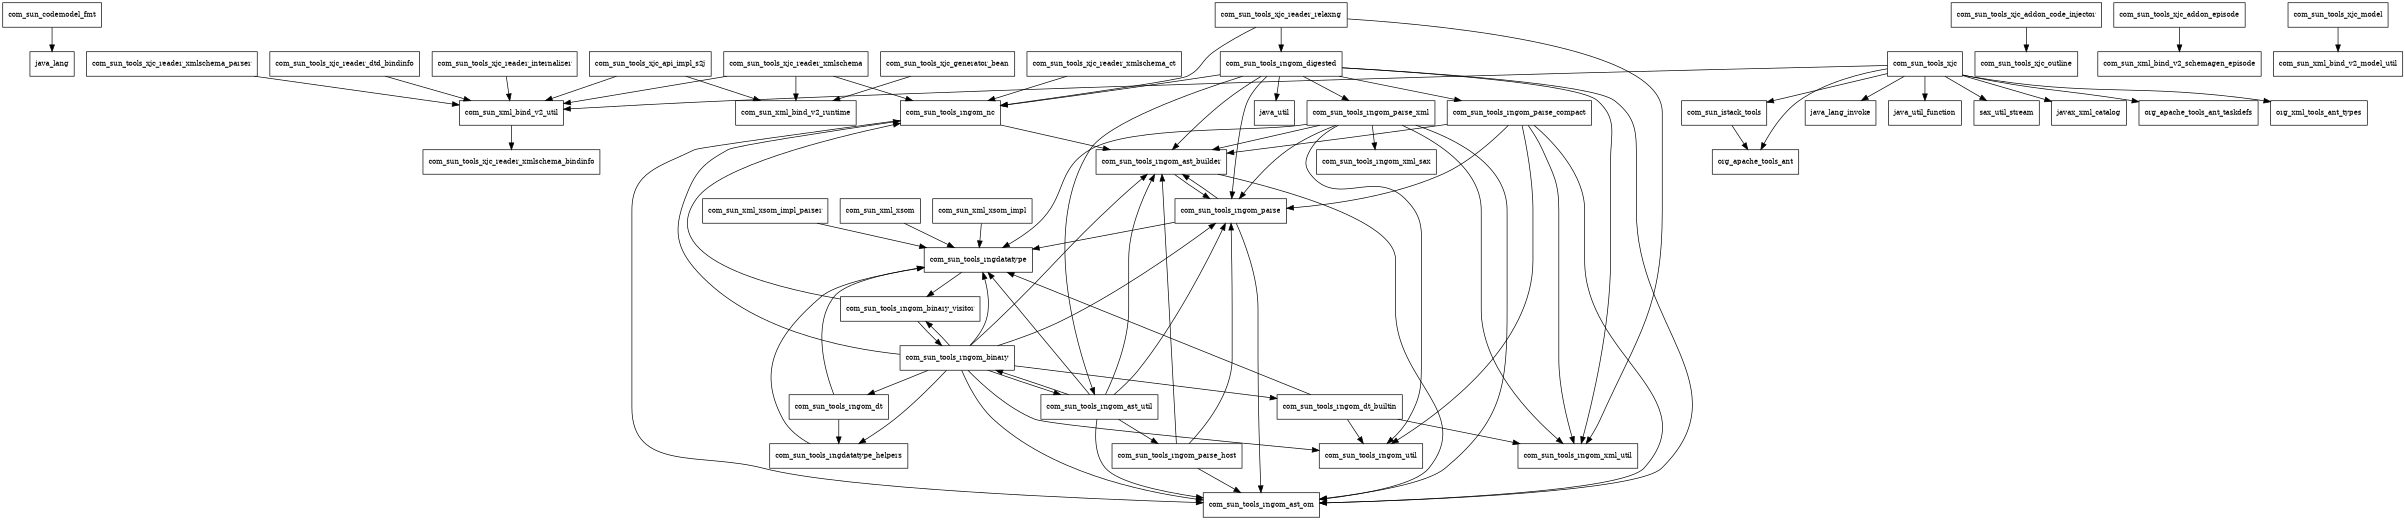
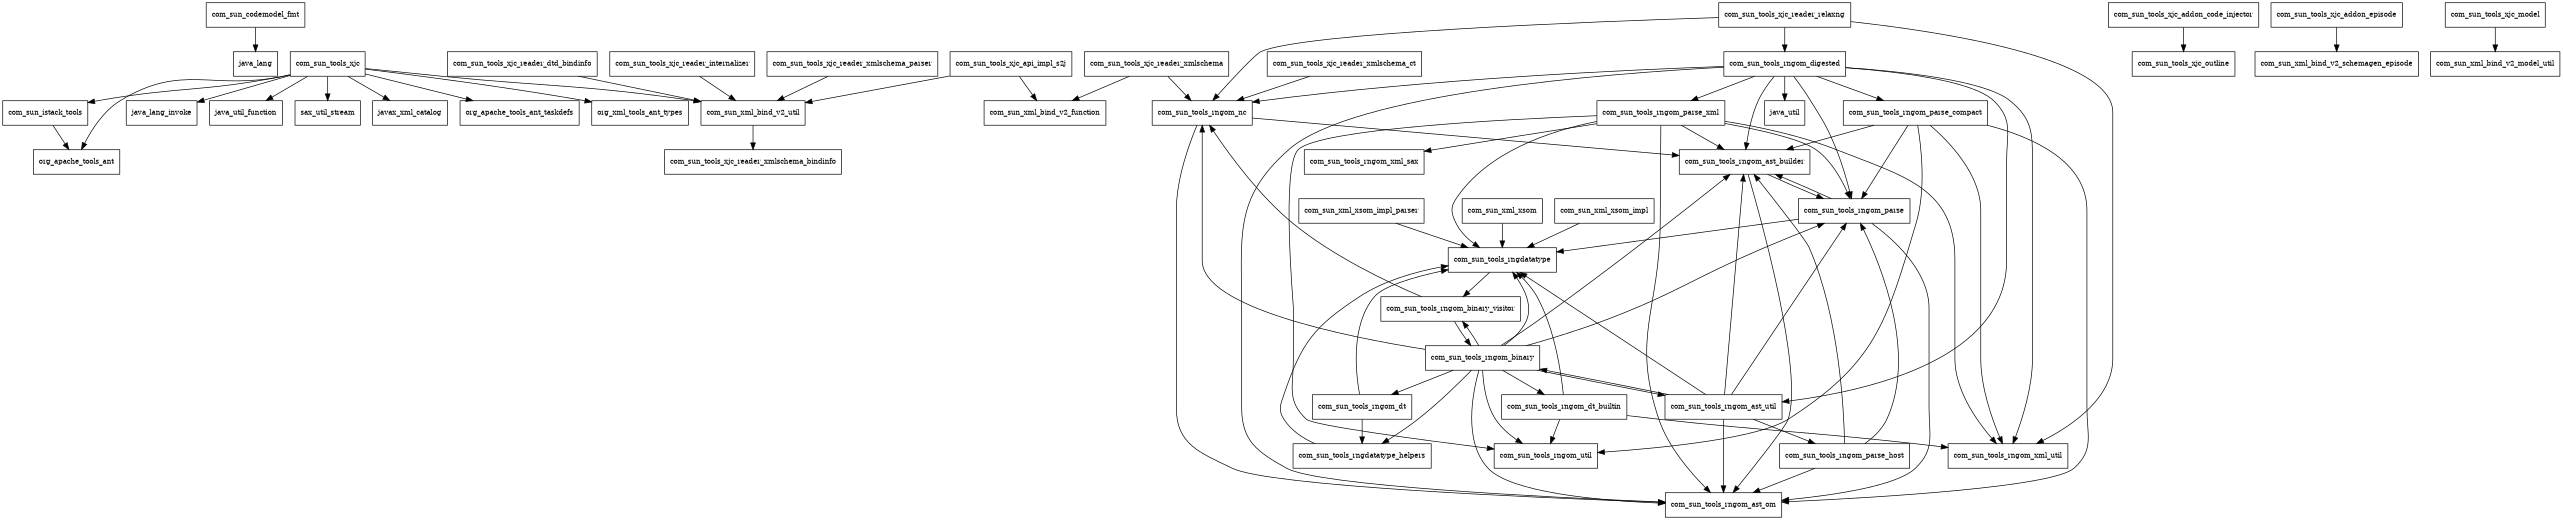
node "com_sun_tools_xjc_generator_bean": removed
edge "com_sun_tools_xjc_reader_xmlschema" -> "com_sun_xml_bind_v2_util": removed
node "com_sun_xml_bind_v2_runtime": label "com_sun_xml_bind_v2_runtime" -> "com_sun_xml_bind_v2_function"
